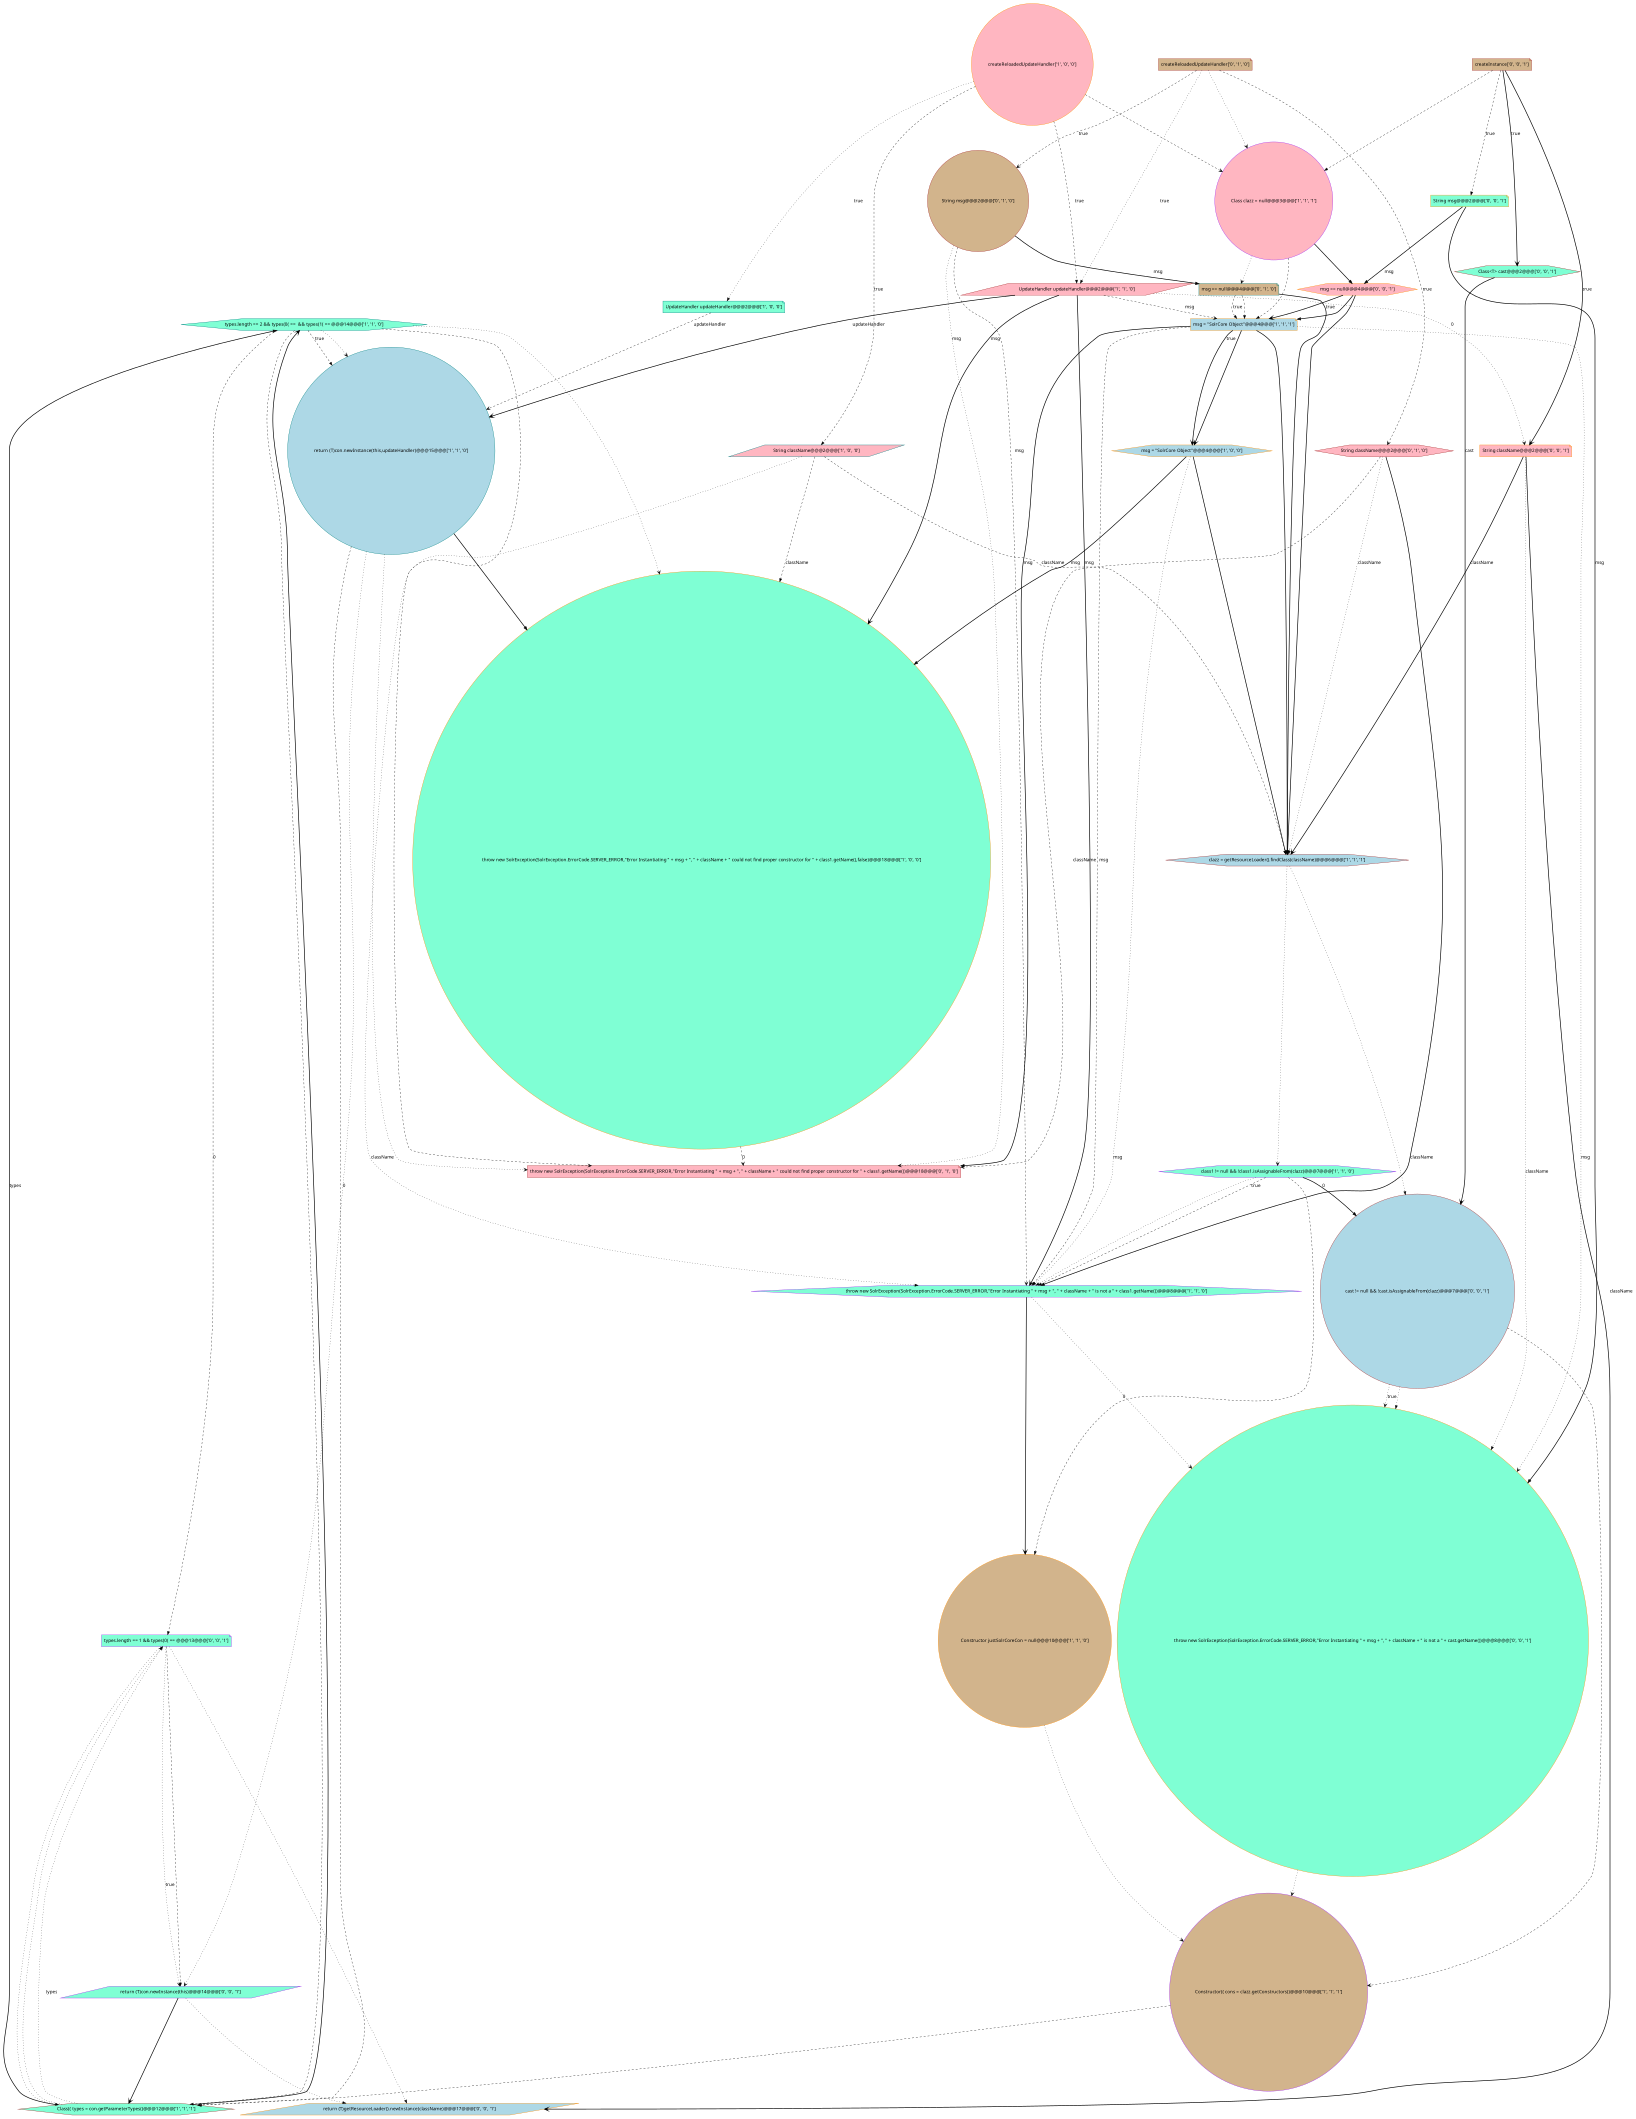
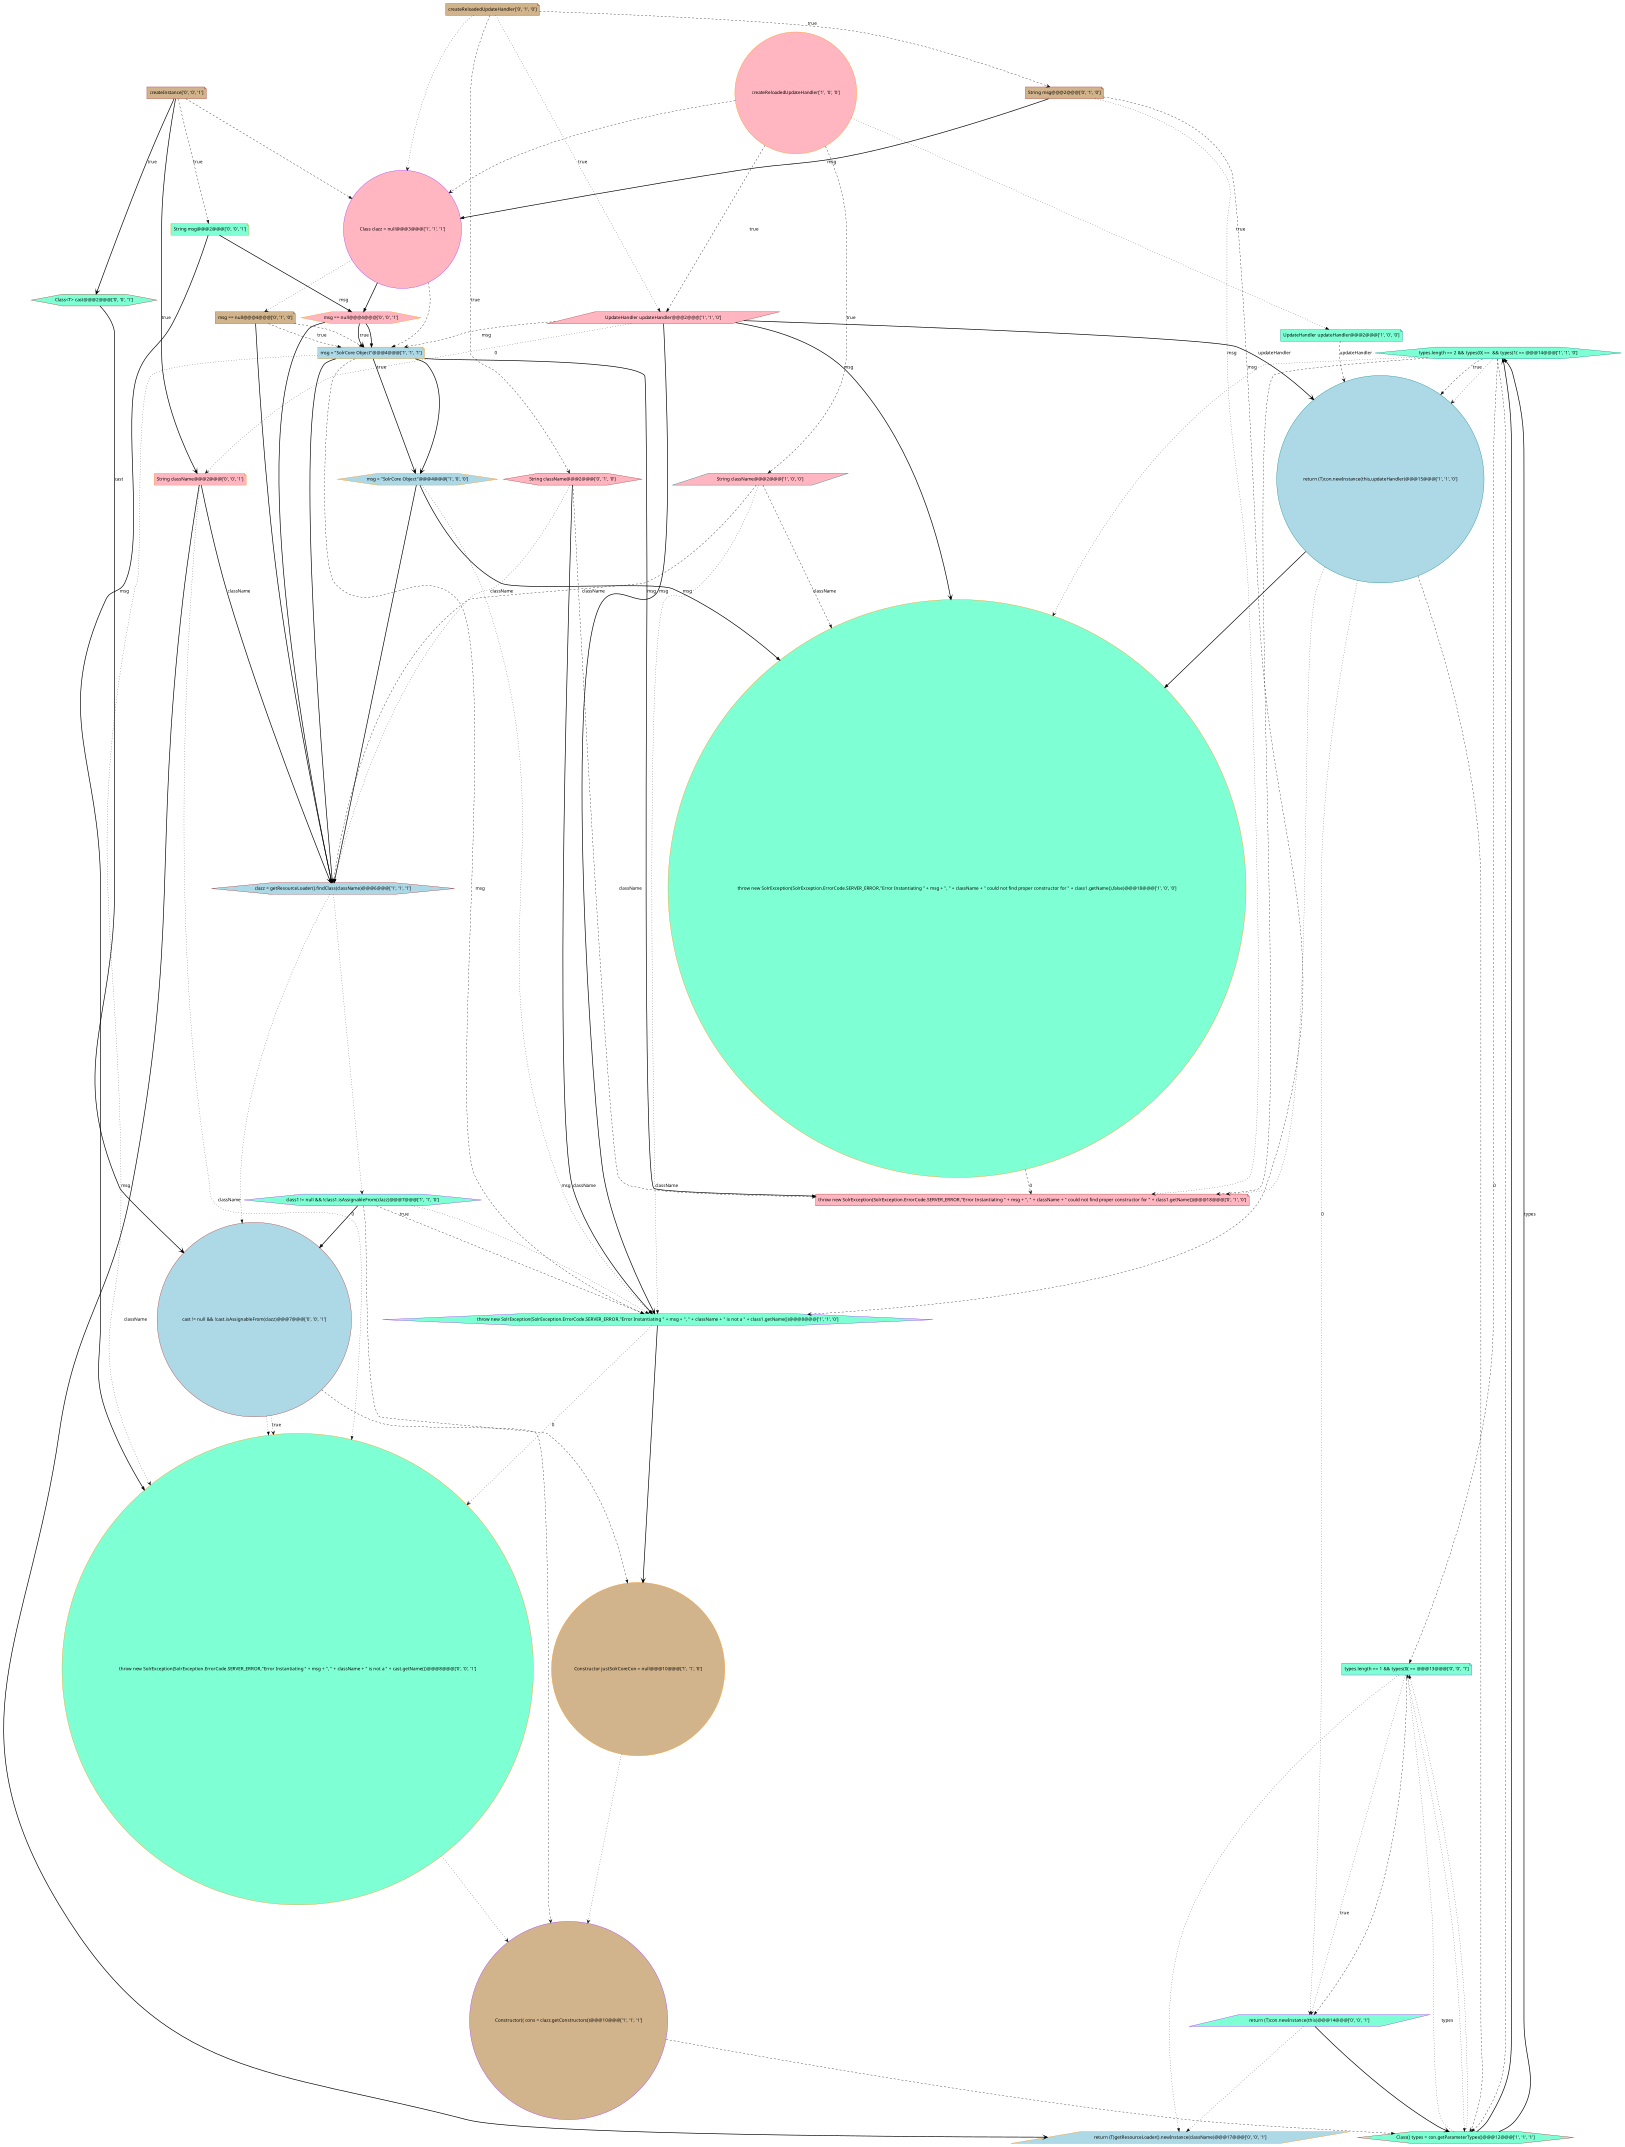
node "String msg@@@2@@@['0', '1', '0']": shape circle -> note
edge "String msg@@@2@@@['0', '1', '0']" -> "msg == null@@@4@@@['0', '1', '0']": now "String msg@@@2@@@['0', '1', '0']" -> "Class clazz = null@@@3@@@['1', '1', '1']"
